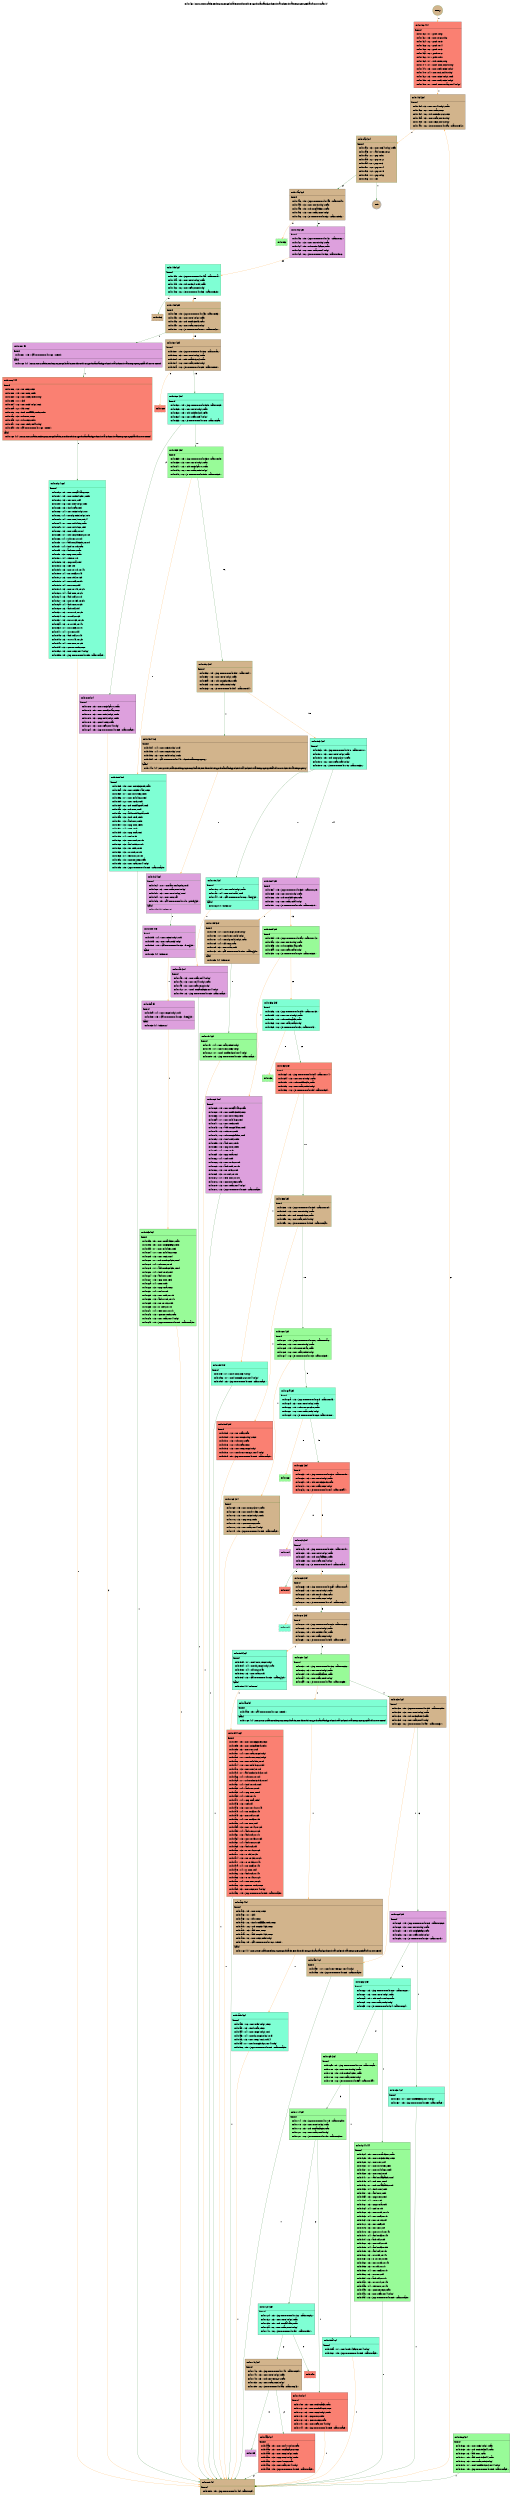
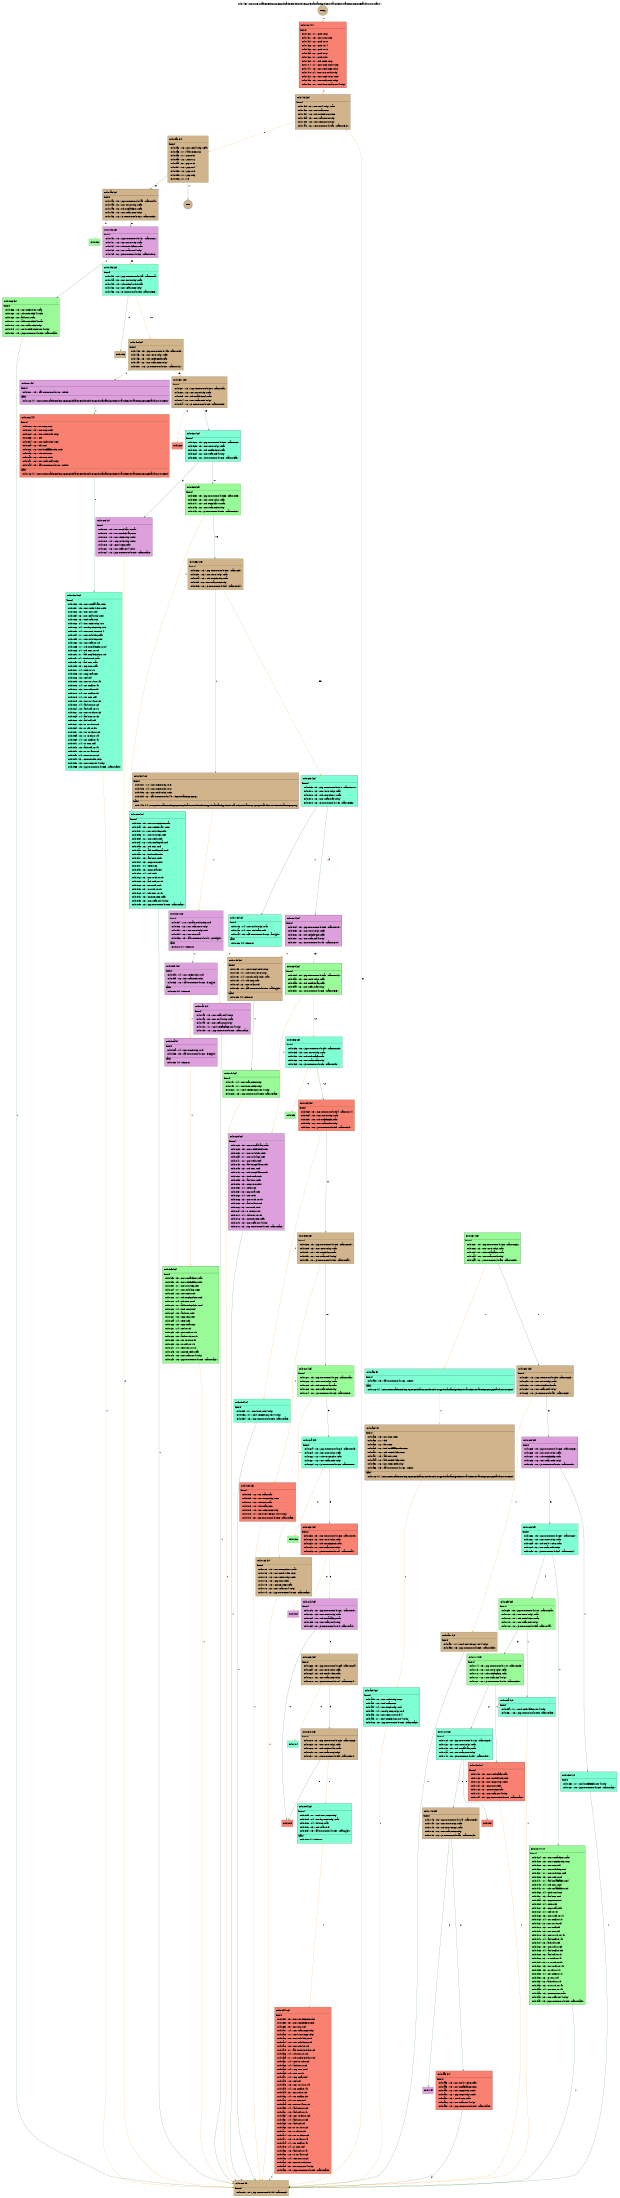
edge "0x4014bc [25]" -> "0x401966 [31]": added, label "1"
edge "0x40167e [25]" -> "0x401697 [25]": now "0x40167e [25]" -> "0x401e7d"
